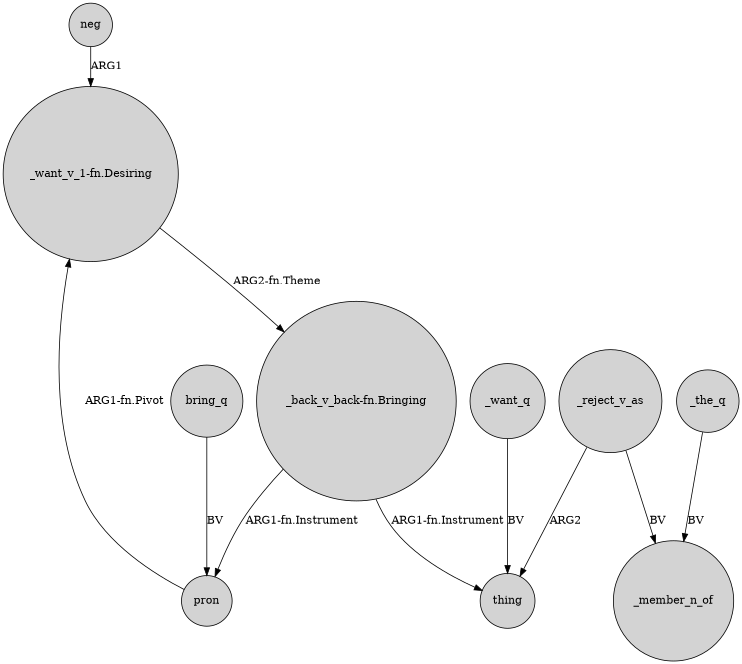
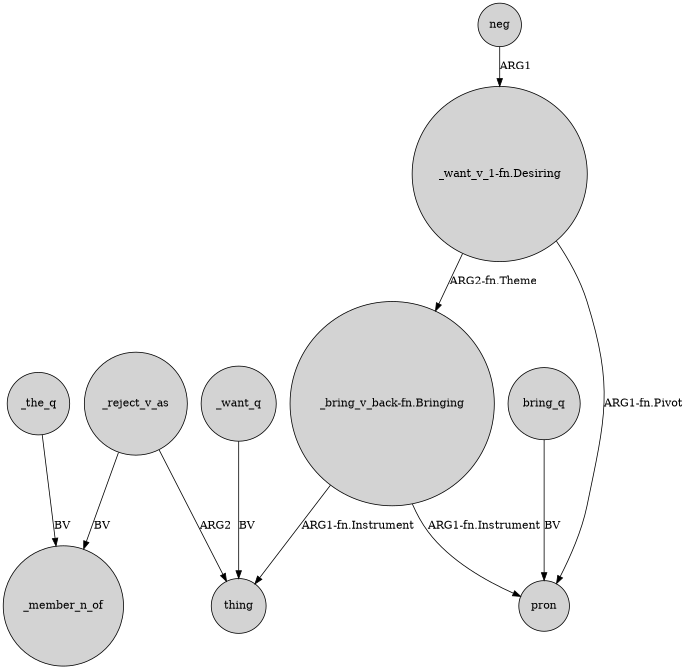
node "_back_v_back-fn.Bringing": label "_back_v_back-fn.Bringing" -> "_bring_v_back-fn.Bringing"
edge "pron" -> "_want_v_1-fn.Desiring": reversed
